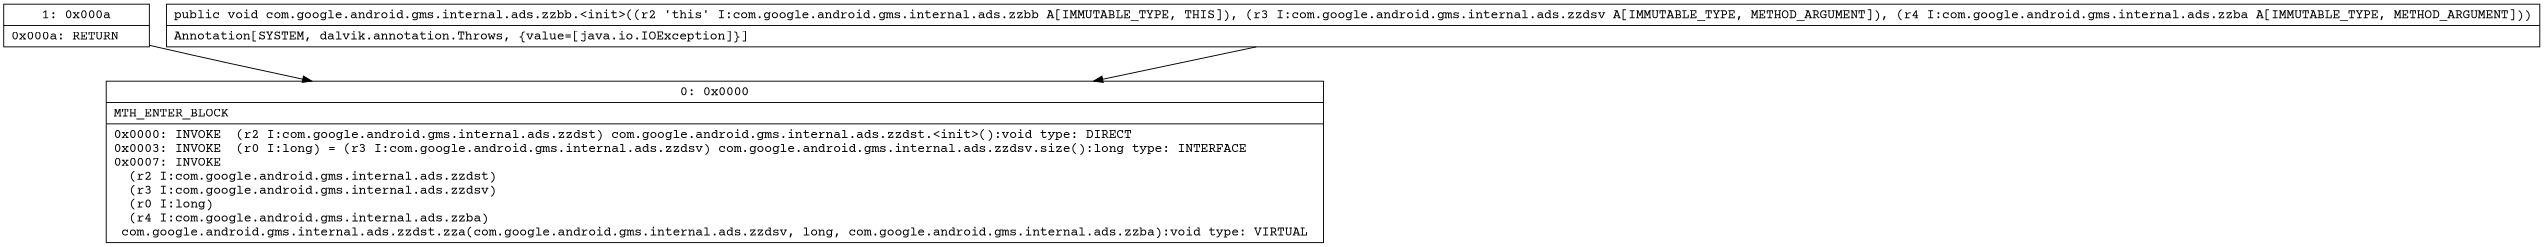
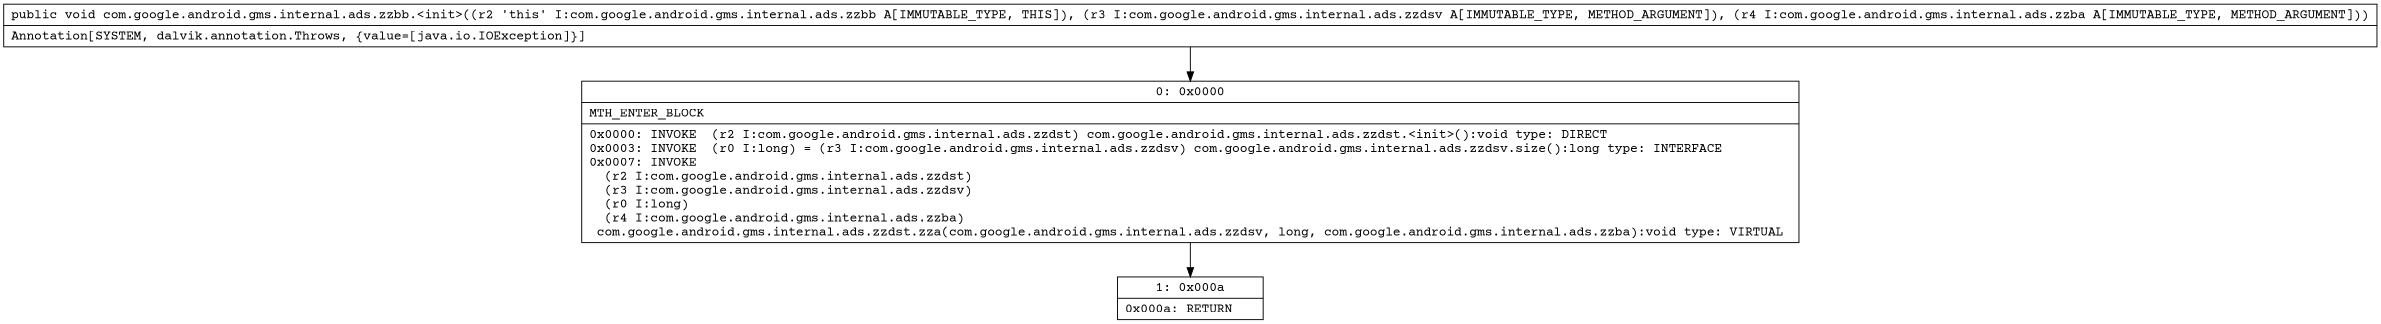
edge "1: 0x000a" -> "0: 0x0000": reversed
